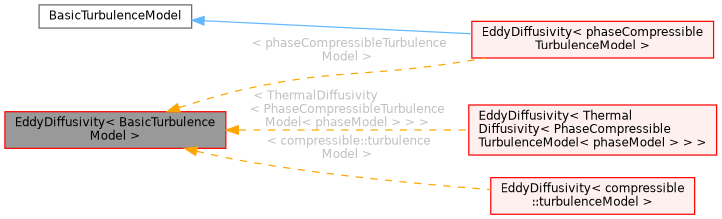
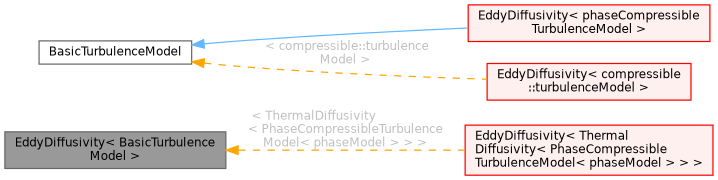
edge "EddyDiffusivity< phaseCompressible TurbulenceModel >" -> "EddyDiffusivity< BasicTurbulence Model >": removed, label "< phaseCompressibleTurbulence Model >"
node "EddyDiffusivity< BasicTurbulence Model >": color red -> gray40
edge "EddyDiffusivity< compressible ::turbulenceModel >" -> "EddyDiffusivity< BasicTurbulence Model >": now "EddyDiffusivity< compressible ::turbulenceModel >" -> "BasicTurbulenceModel"
